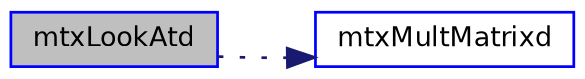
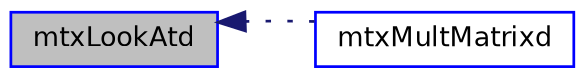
edge "mtxLookAtd" -> "mtxMultMatrixd": reversed
